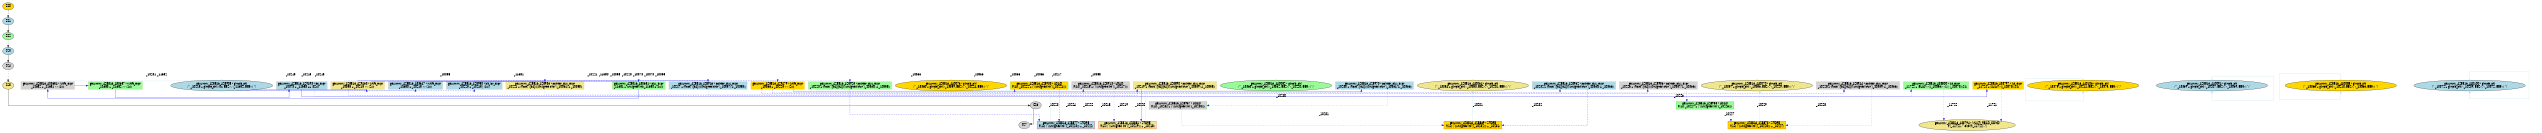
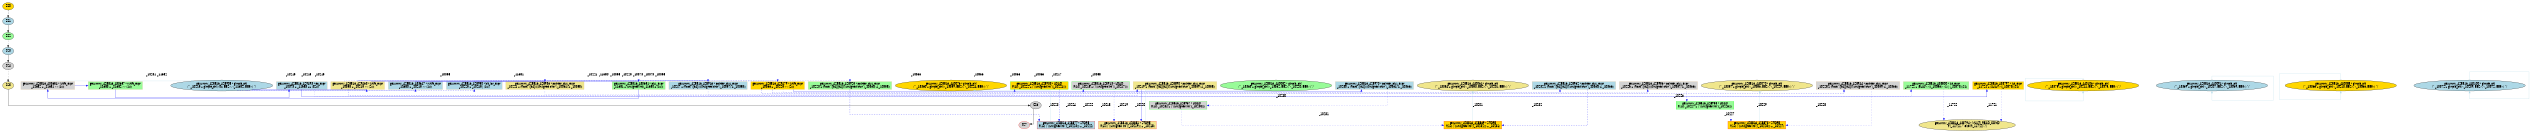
node "CS7": color black -> red
